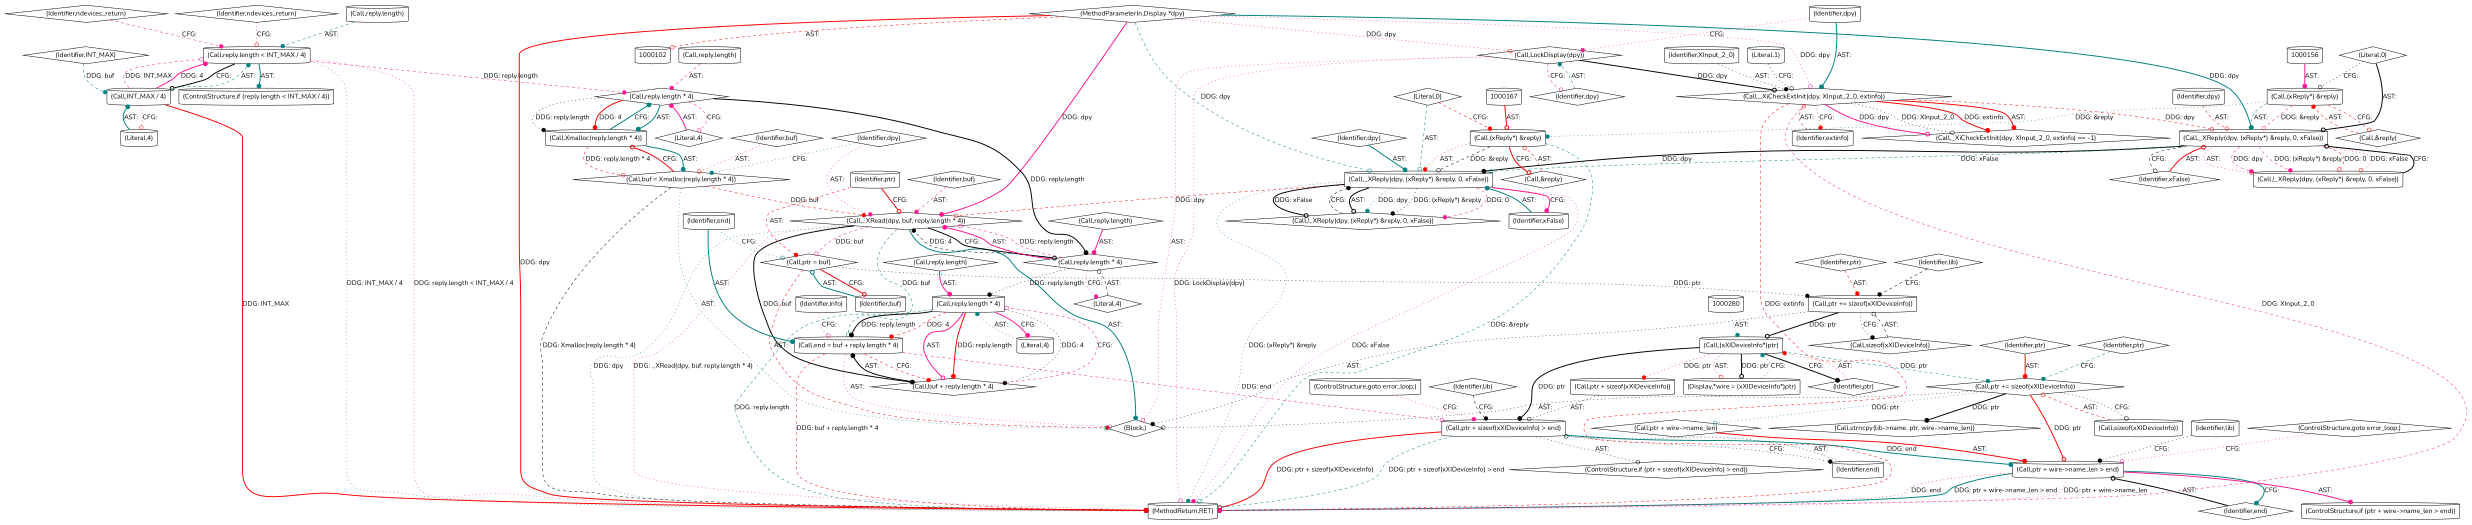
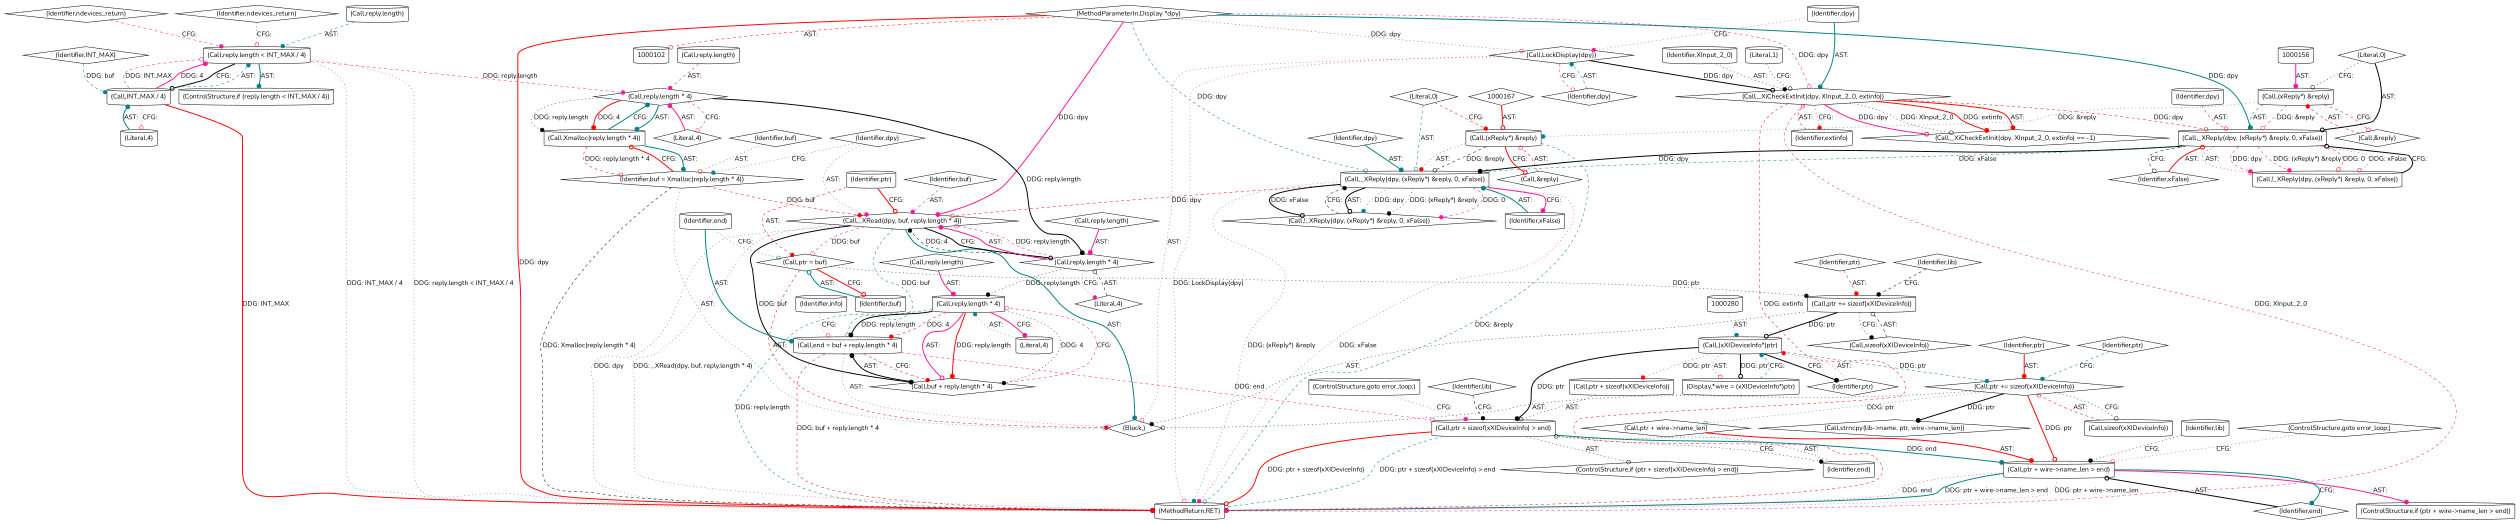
edge "(MethodParameterIn,Display *dpy)" -> "(Call,_XiCheckExtInit(dpy, XInput_2_0, extinfo))": style dotted -> dashed
node "1000167": shape cylinder -> diamond
node "(Call,buf = Xmalloc(reply.length * 4))": label "(Call,buf = Xmalloc(reply.length * 4))" -> "(Identifier,buf = Xmalloc(reply.length * 4))"
edge "(Display,*wire = (xXIDeviceInfo*)ptr)" -> "(Call,(xXIDeviceInfo*)ptr)": style dotted -> dashed
